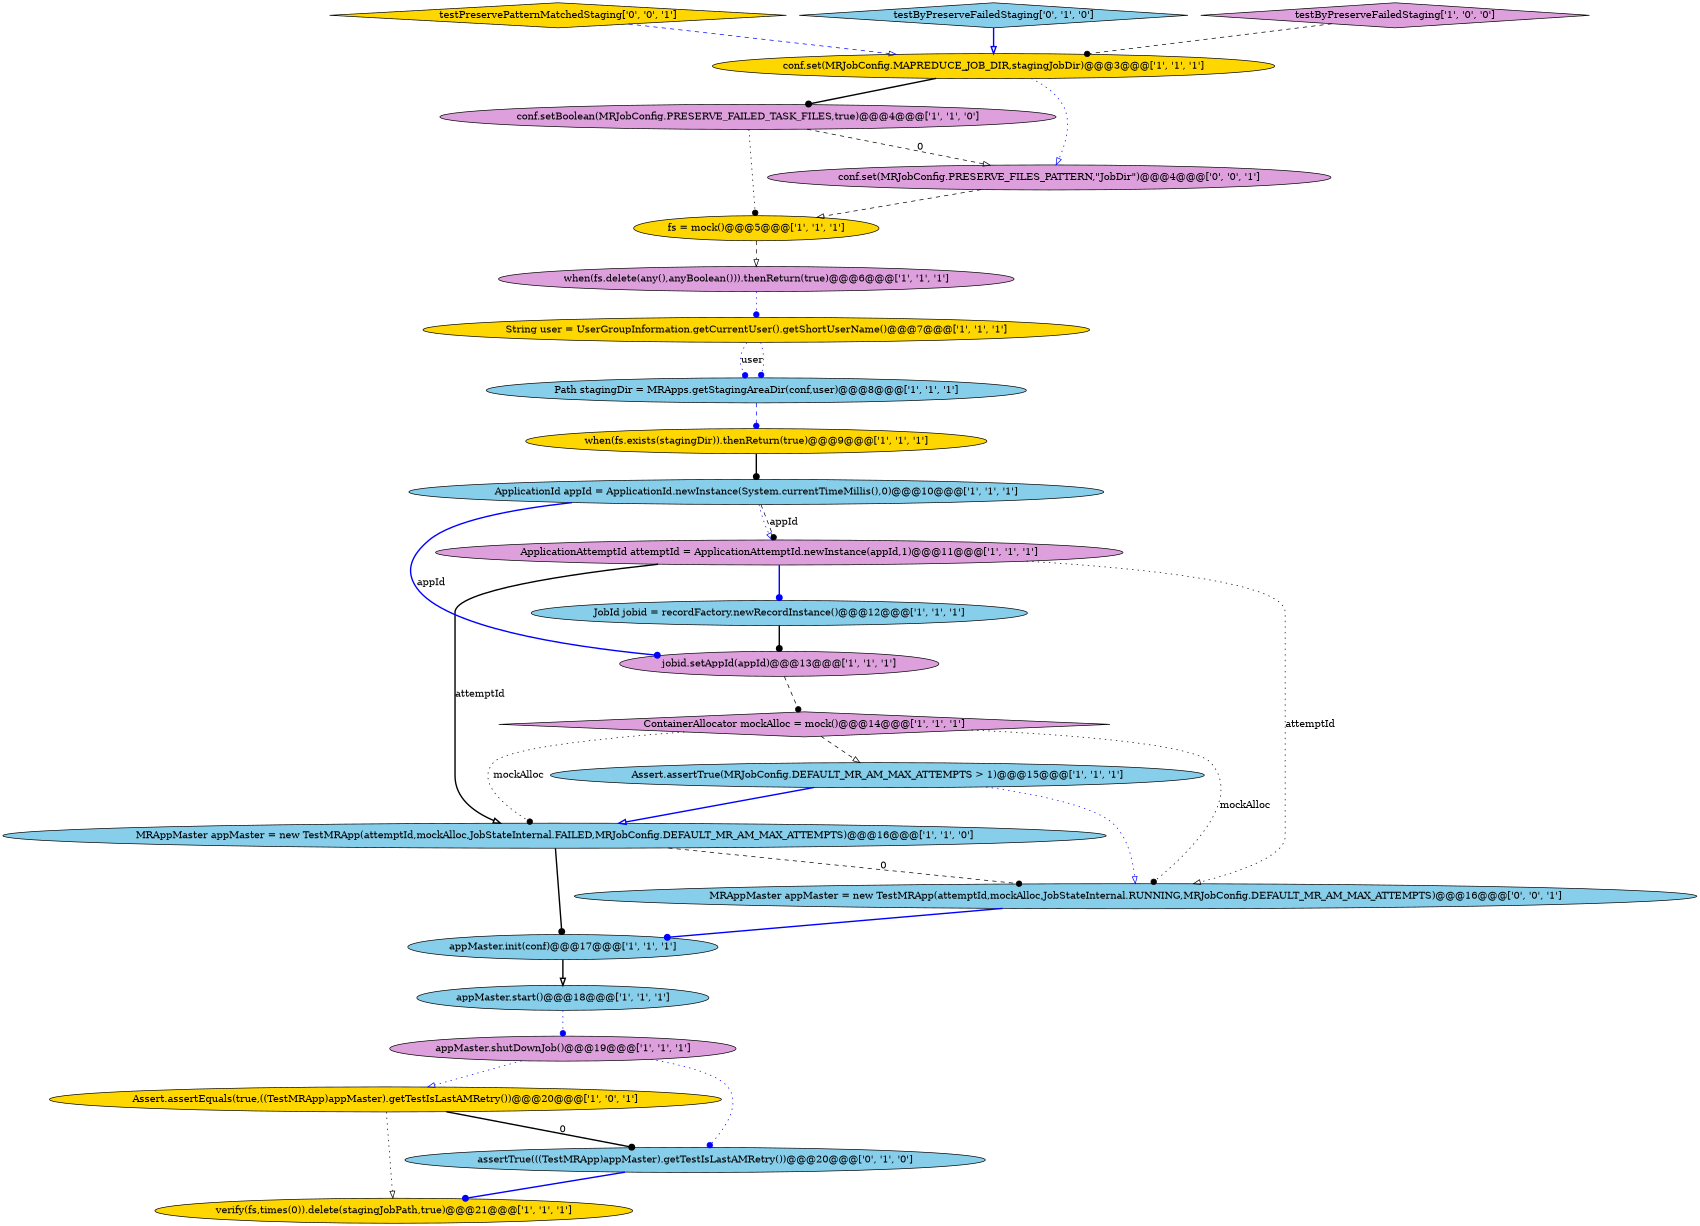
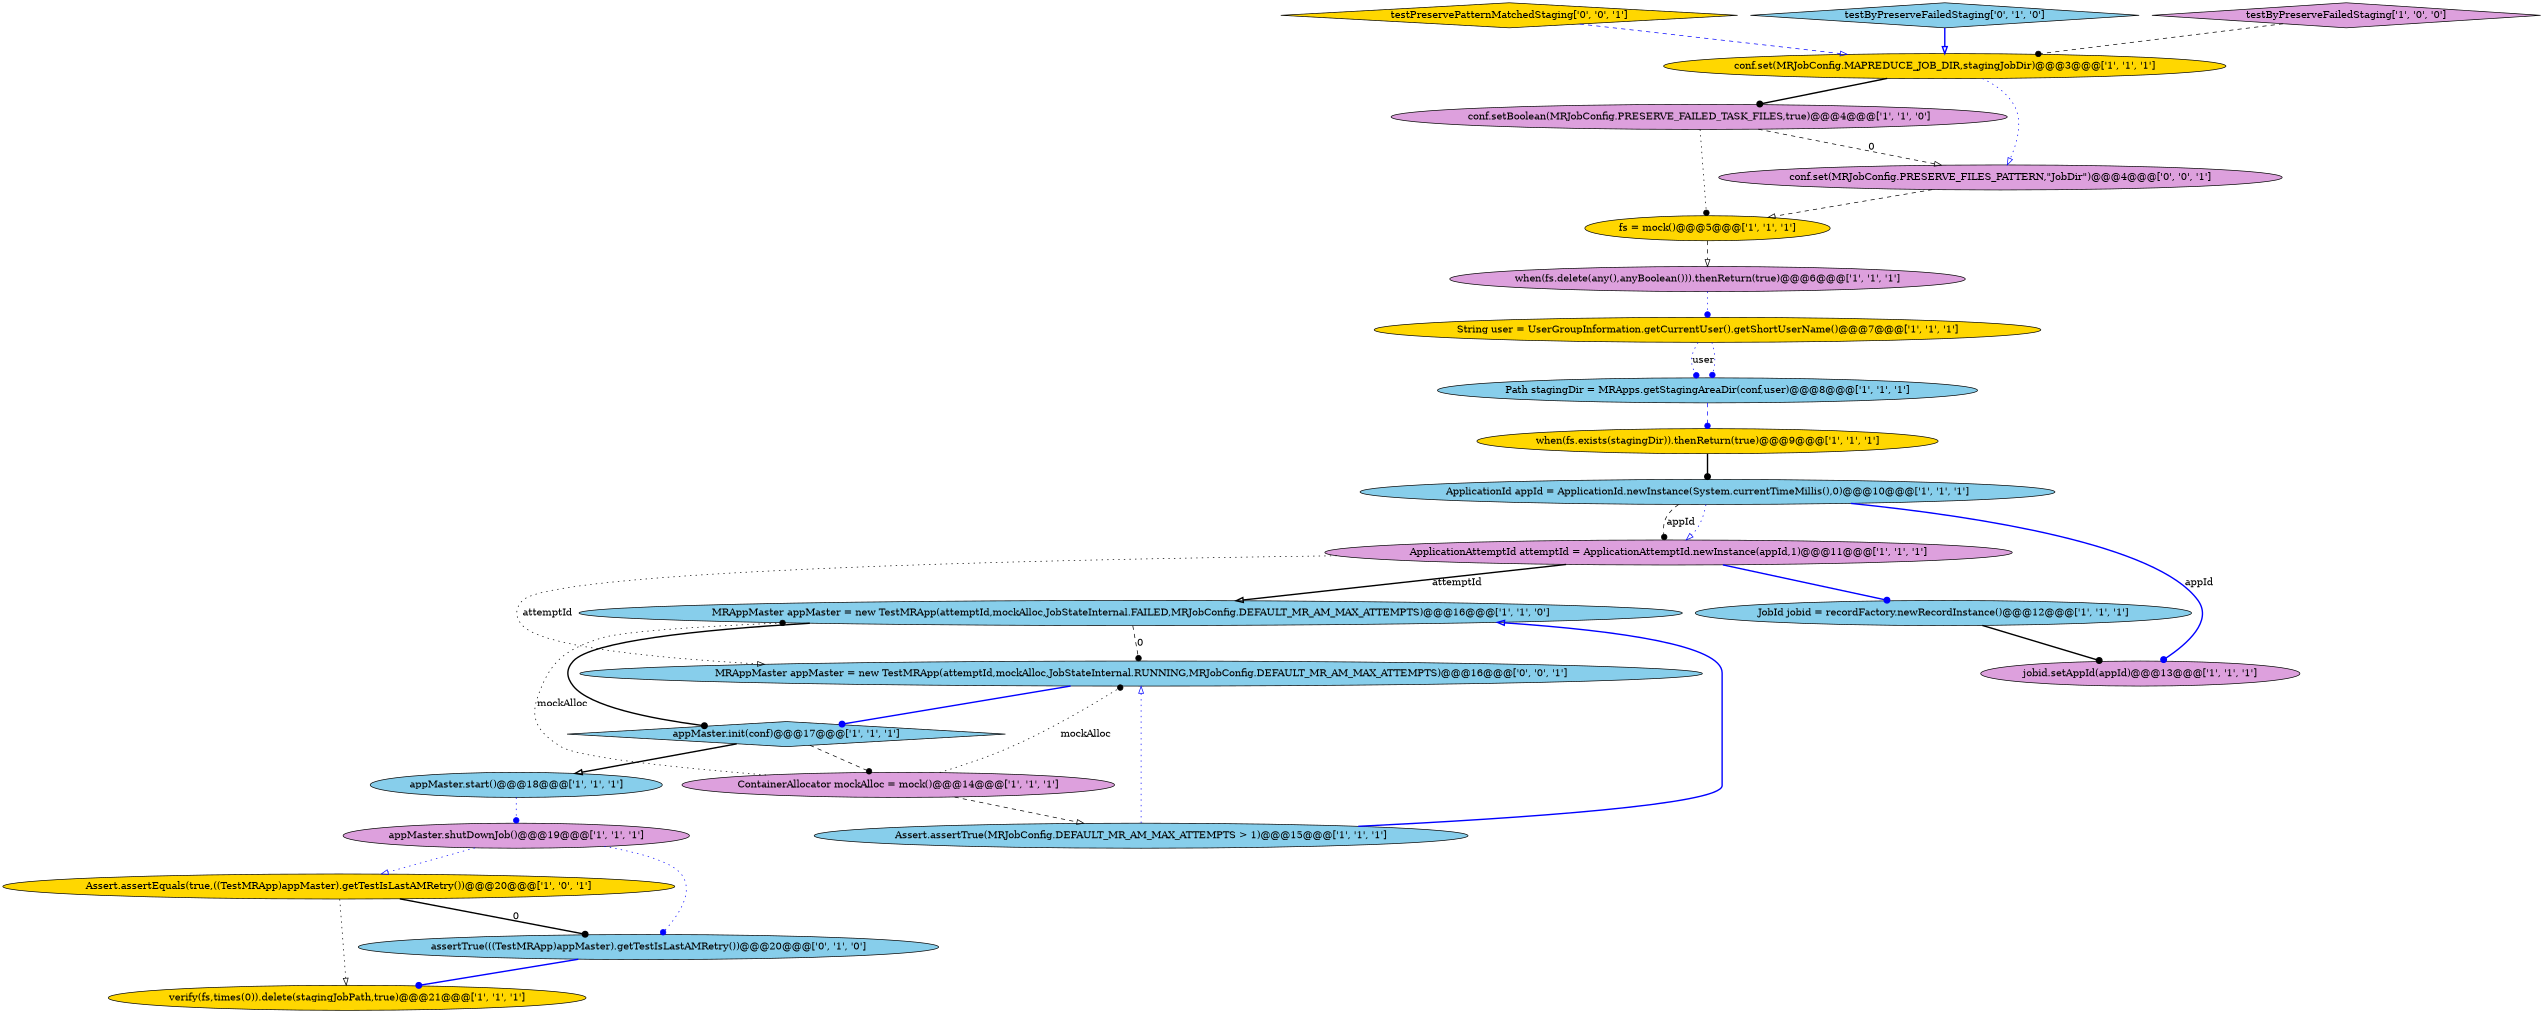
edge "jobid.setAppId(appId)@@@13@@@['1', '1', '1']" -> "ContainerAllocator mockAlloc = mock()@@@14@@@['1', '1', '1']": now "appMaster.init(conf)@@@17@@@['1', '1', '1']" -> "ContainerAllocator mockAlloc = mock()@@@14@@@['1', '1', '1']"
node "ContainerAllocator mockAlloc = mock()@@@14@@@['1', '1', '1']": shape diamond -> ellipse
node "appMaster.init(conf)@@@17@@@['1', '1', '1']": shape ellipse -> diamond
